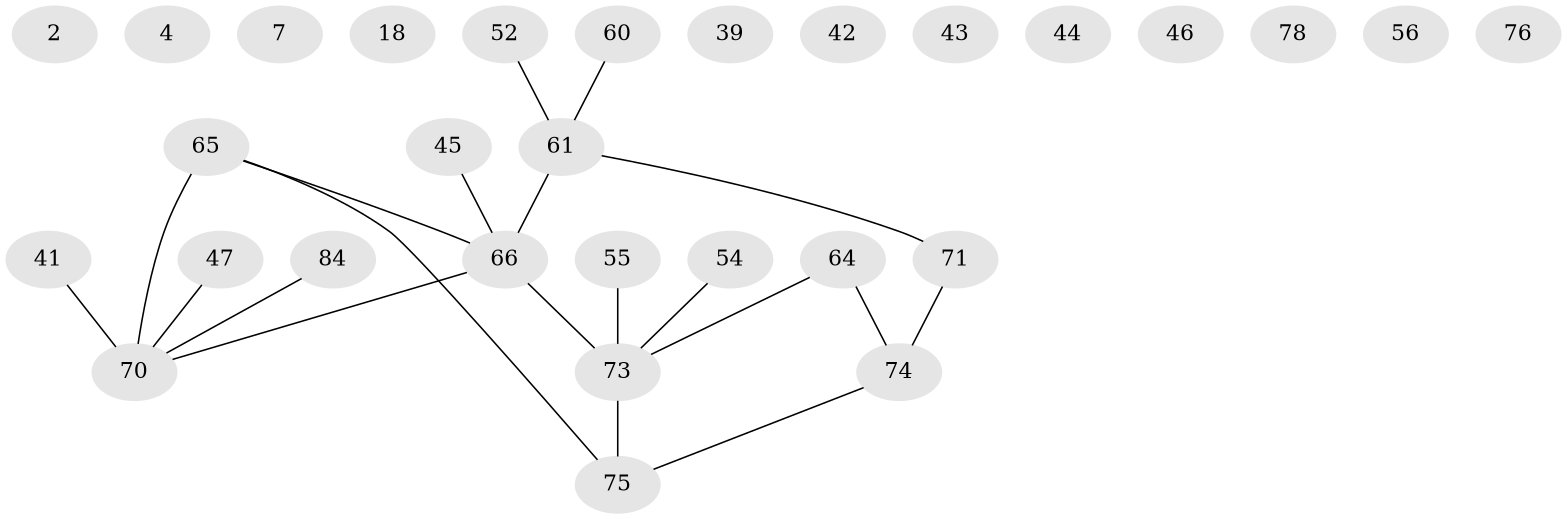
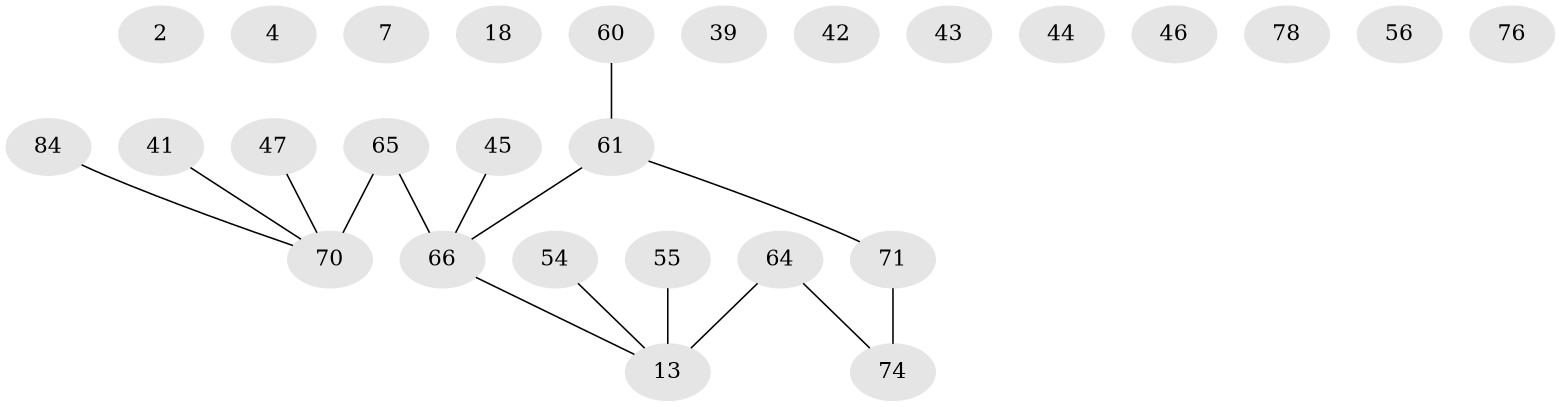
node "52": removed
edge "66" -- "70": removed
node "73": label "73" -> "13"
node "75": removed
